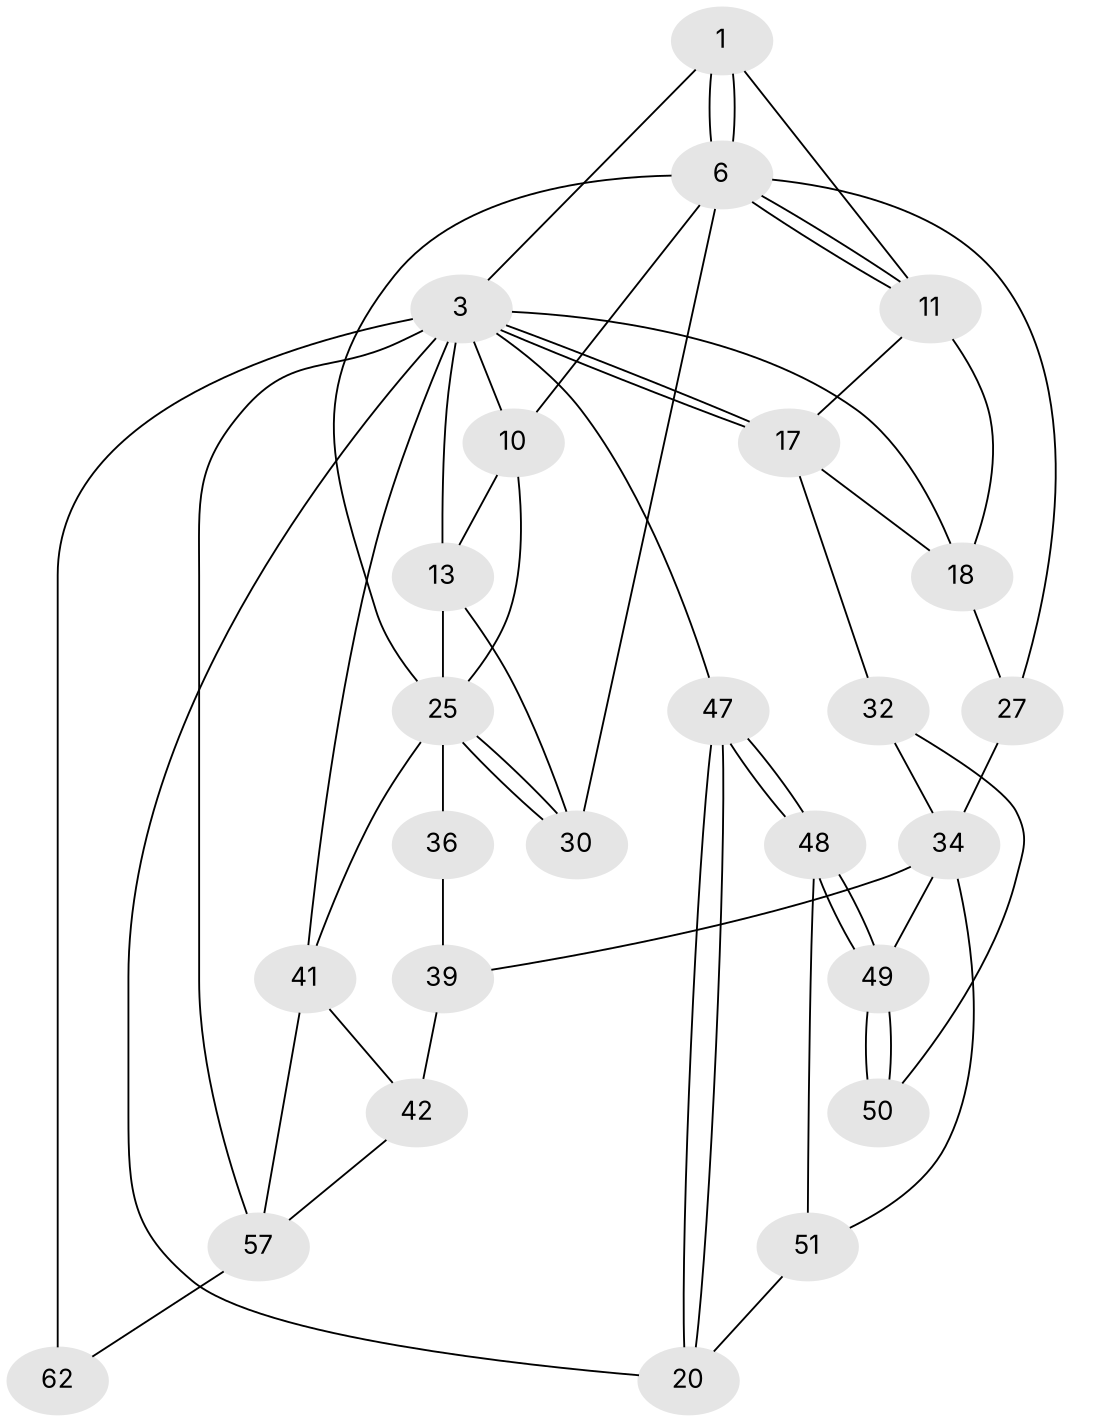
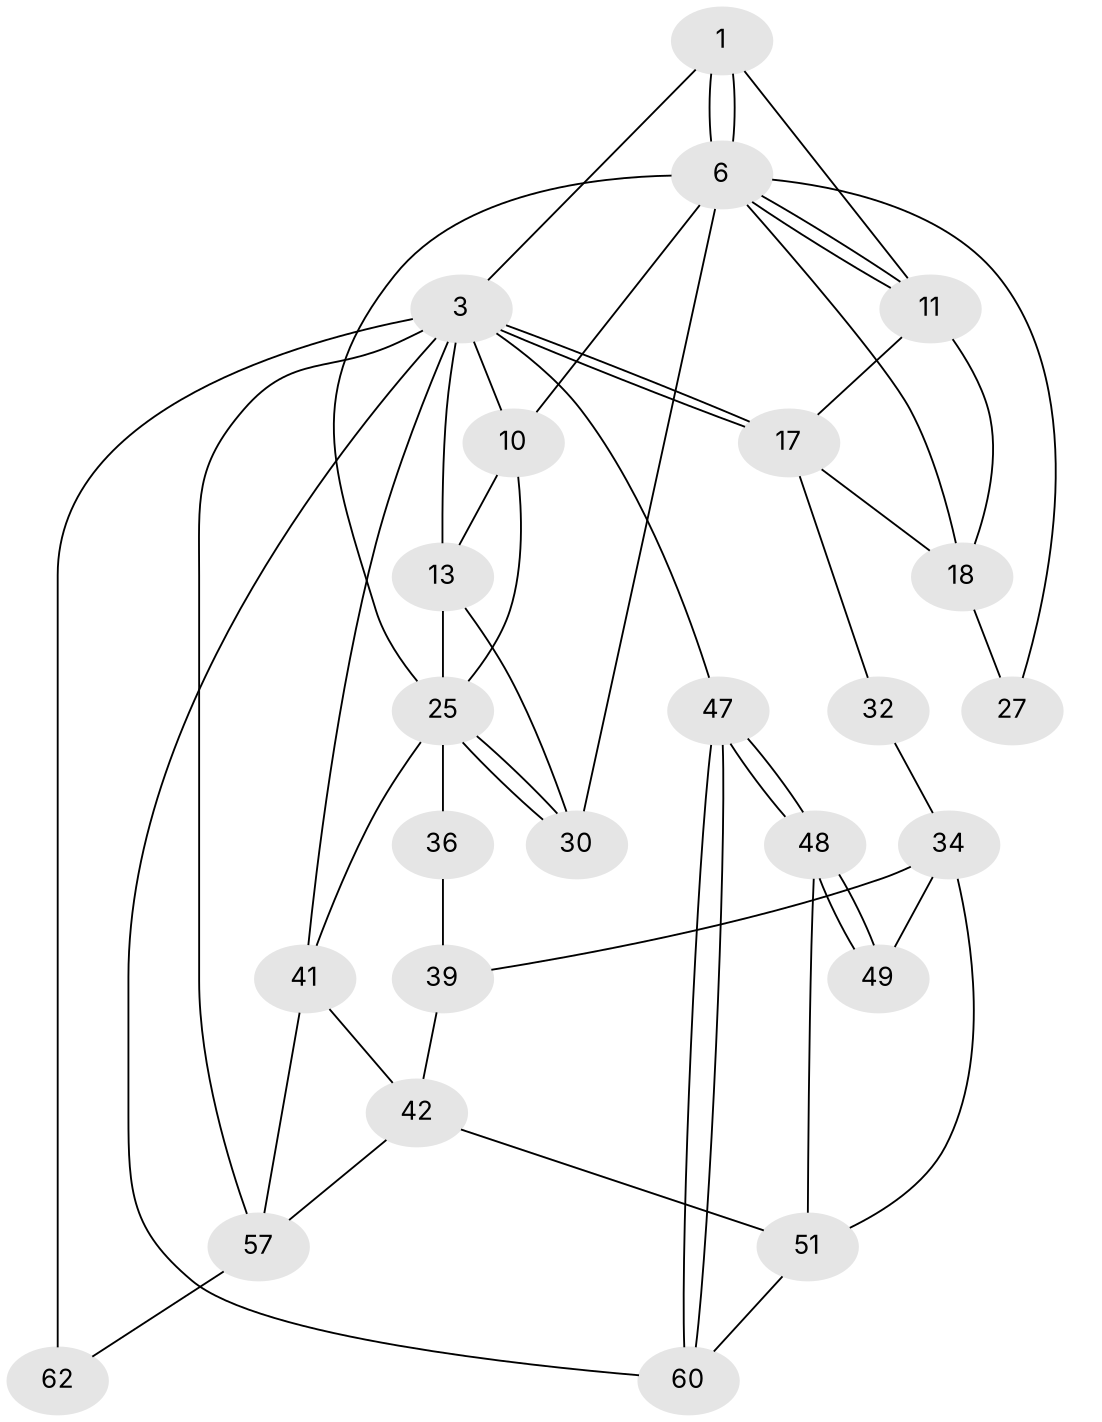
edge "3" -- "18": now "6" -- "18"
edge "27" -- "34": removed
node "50": removed
edge "42" -- "51": added
node "20": label "20" -> "60"
